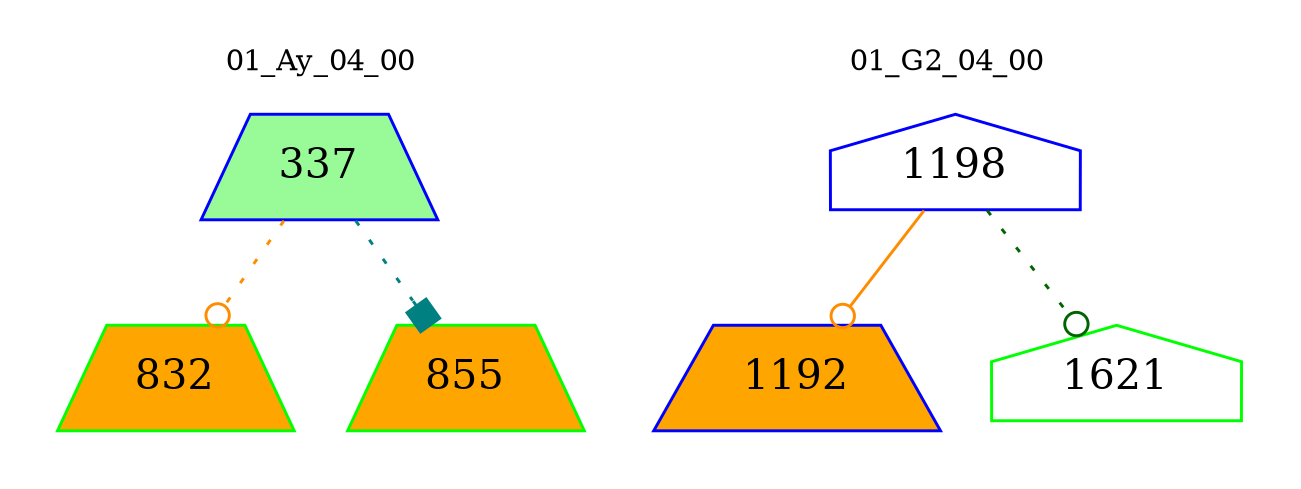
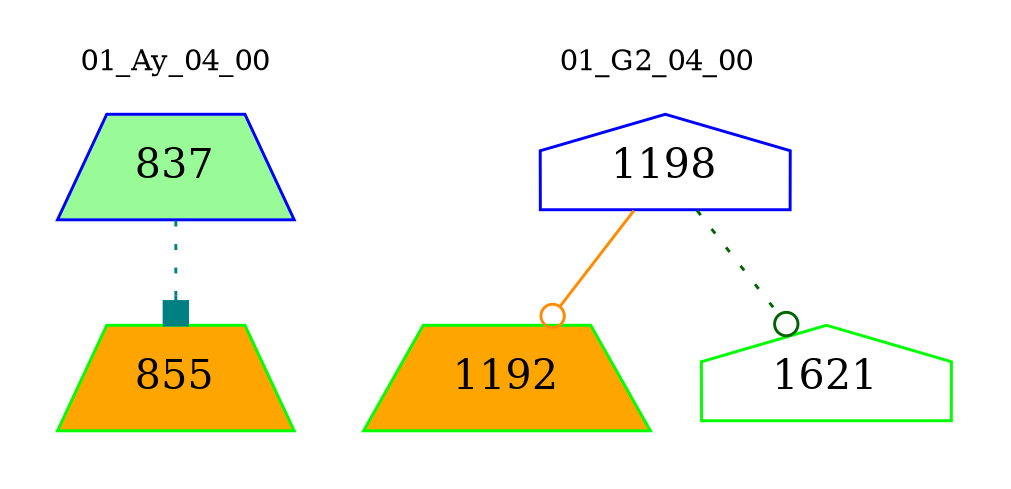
node "337": label "337" -> "837"
node "832": removed
node "1192": color blue -> green
